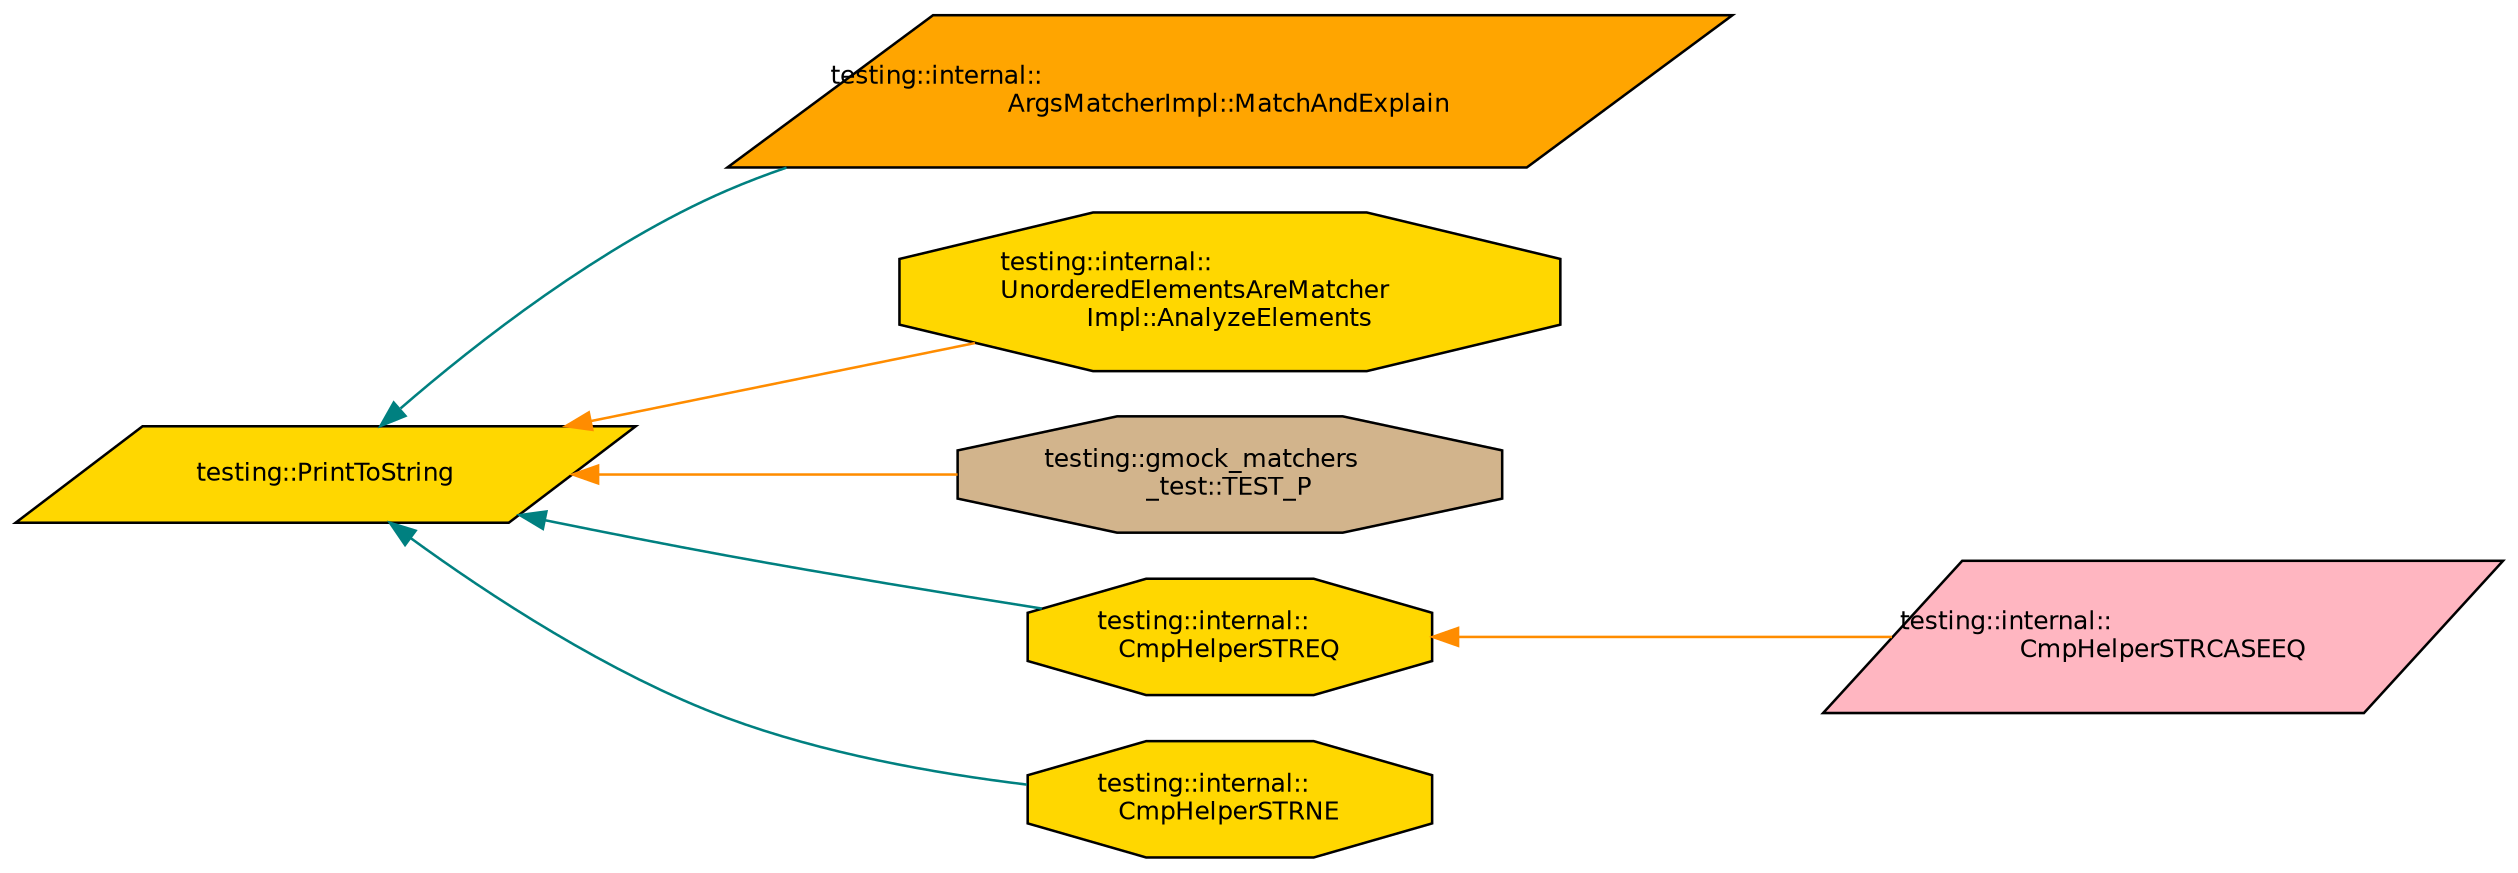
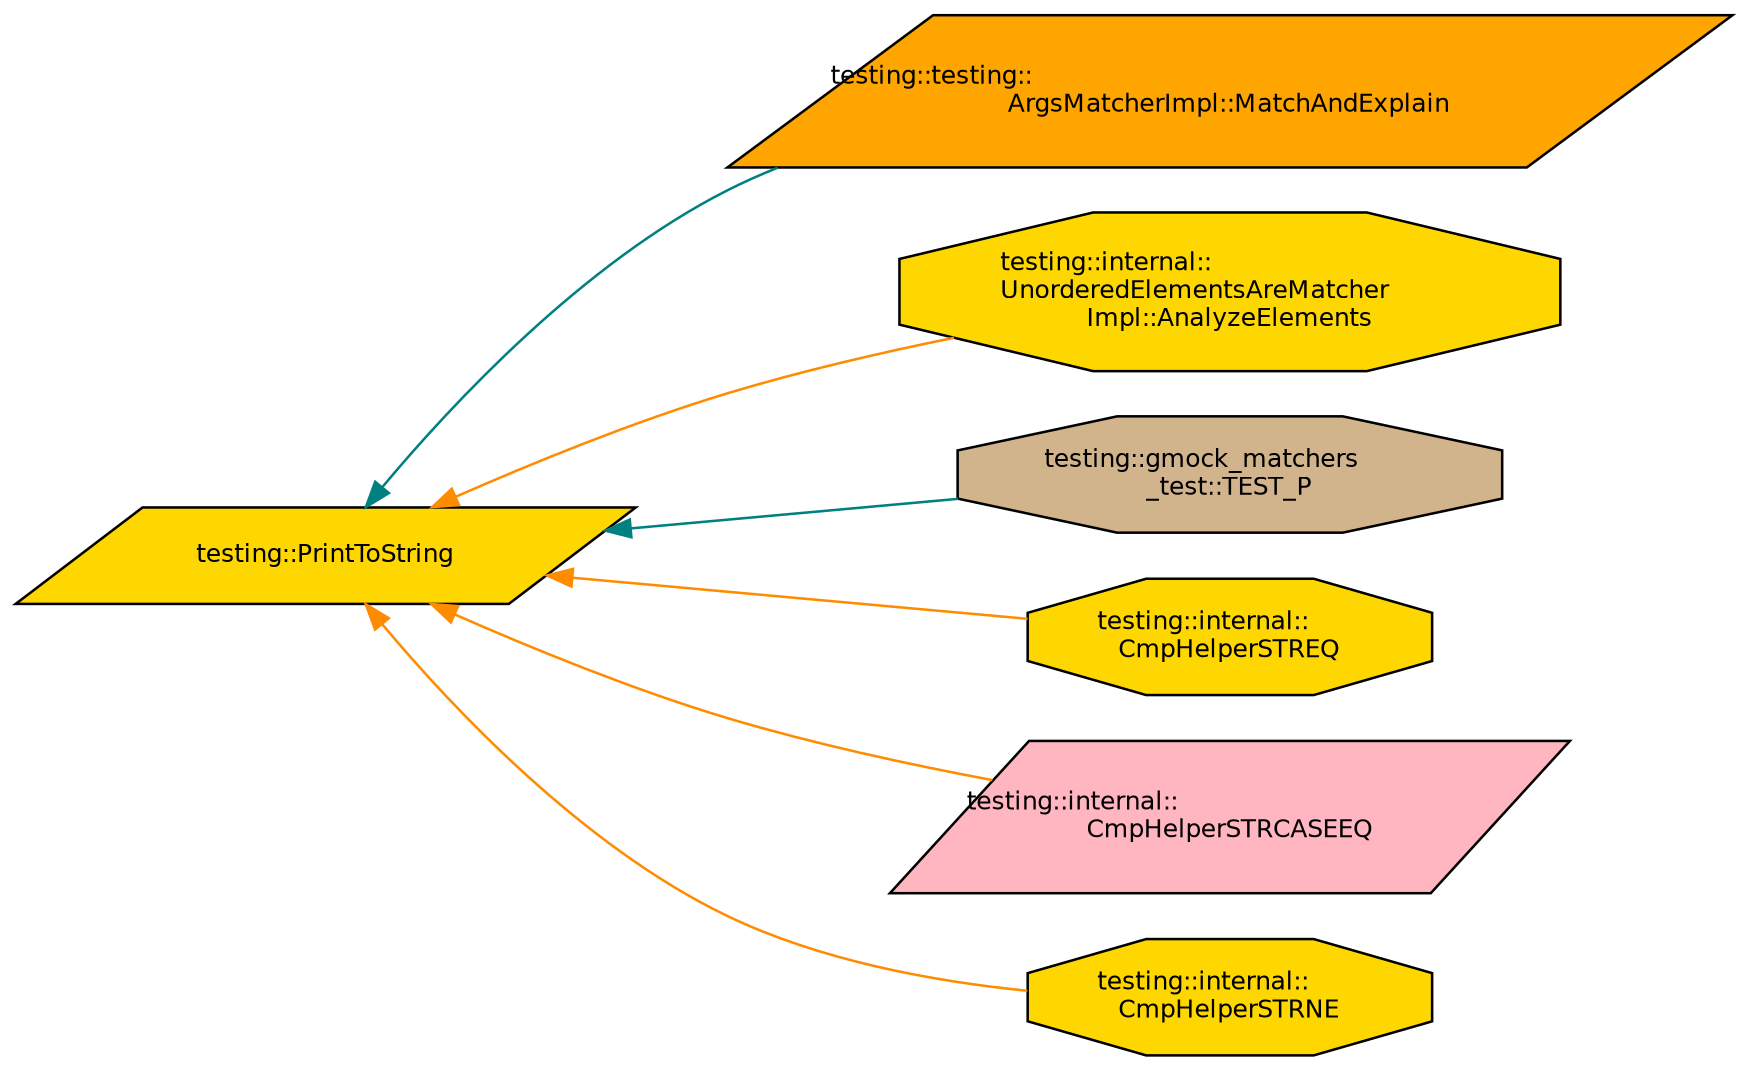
node "testing::internal:: ArgsMatcherImpl::MatchAndExplain": label "testing::internal:: ArgsMatcherImpl::MatchAndExplain" -> "testing::testing:: ArgsMatcherImpl::MatchAndExplain"
edge "testing::gmock_matchers _test::TEST_P" -> "testing::PrintToString": color darkorange -> teal
edge "testing::internal:: CmpHelperSTREQ" -> "testing::PrintToString": color teal -> darkorange
edge "testing::internal:: CmpHelperSTRCASEEQ" -> "testing::internal:: CmpHelperSTREQ": now "testing::internal:: CmpHelperSTRCASEEQ" -> "testing::PrintToString"
edge "testing::internal:: CmpHelperSTRNE" -> "testing::PrintToString": color teal -> darkorange
